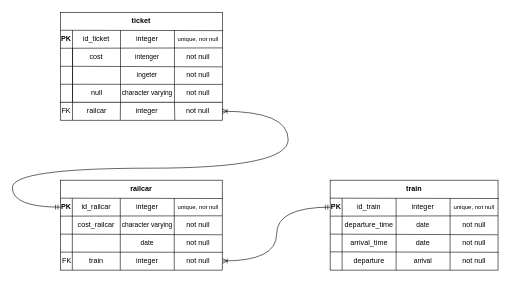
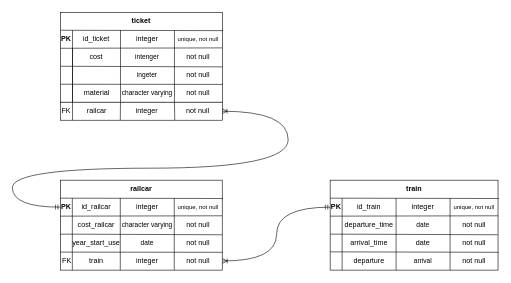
node "null": label "null" -> "material"
node "year_start_use": added
